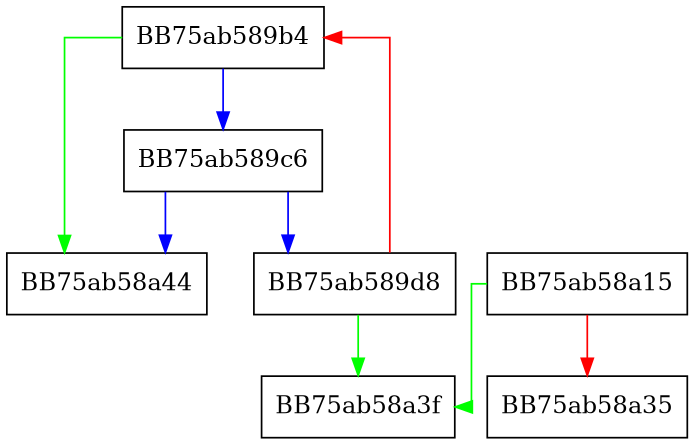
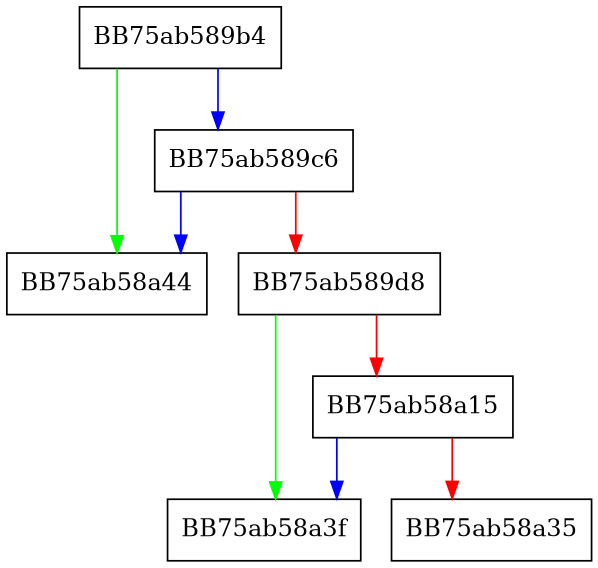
edge "BB75ab589d8" -> "BB75ab589b4": now "BB75ab589d8" -> "BB75ab58a15"
edge "BB75ab589c6" -> "BB75ab589d8": color blue -> red
edge "BB75ab58a15" -> "BB75ab58a3f": color green -> blue
